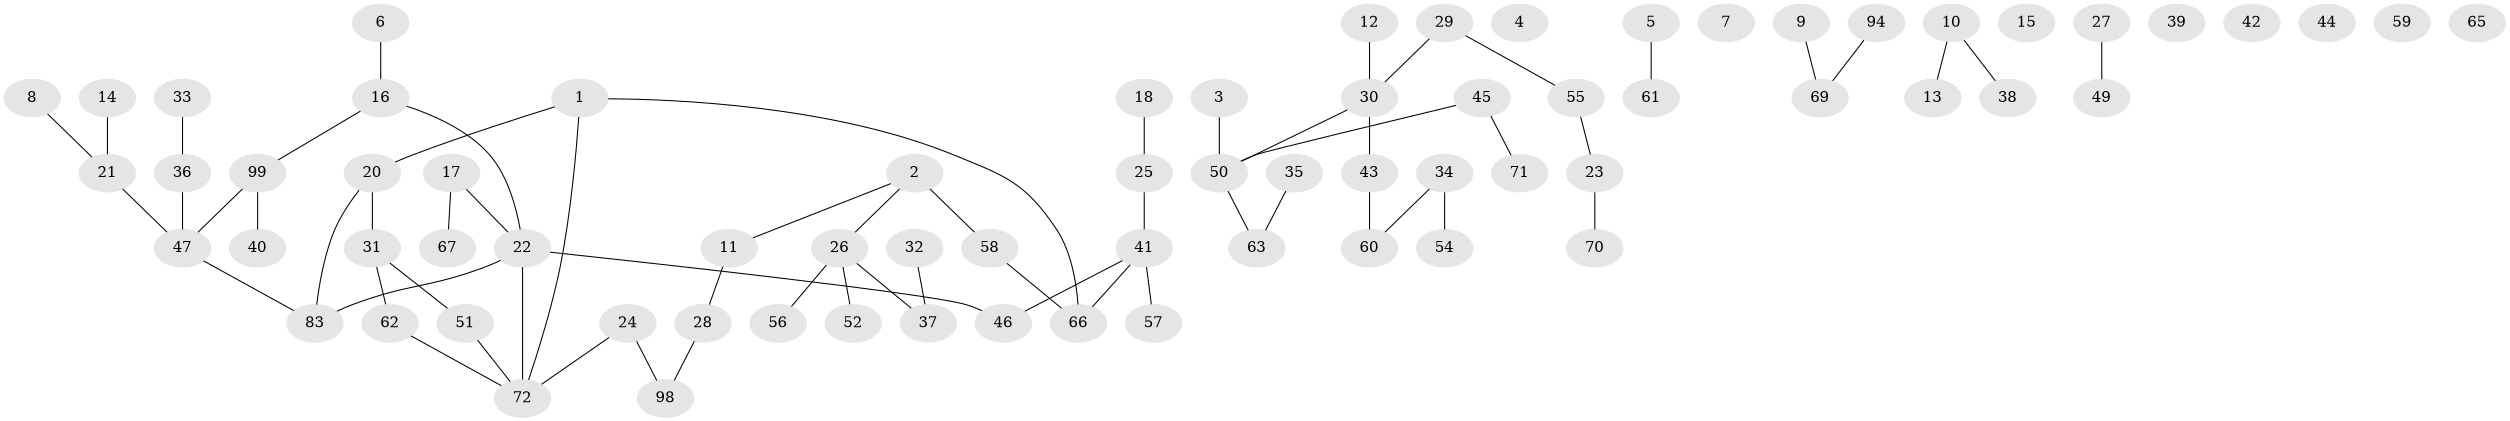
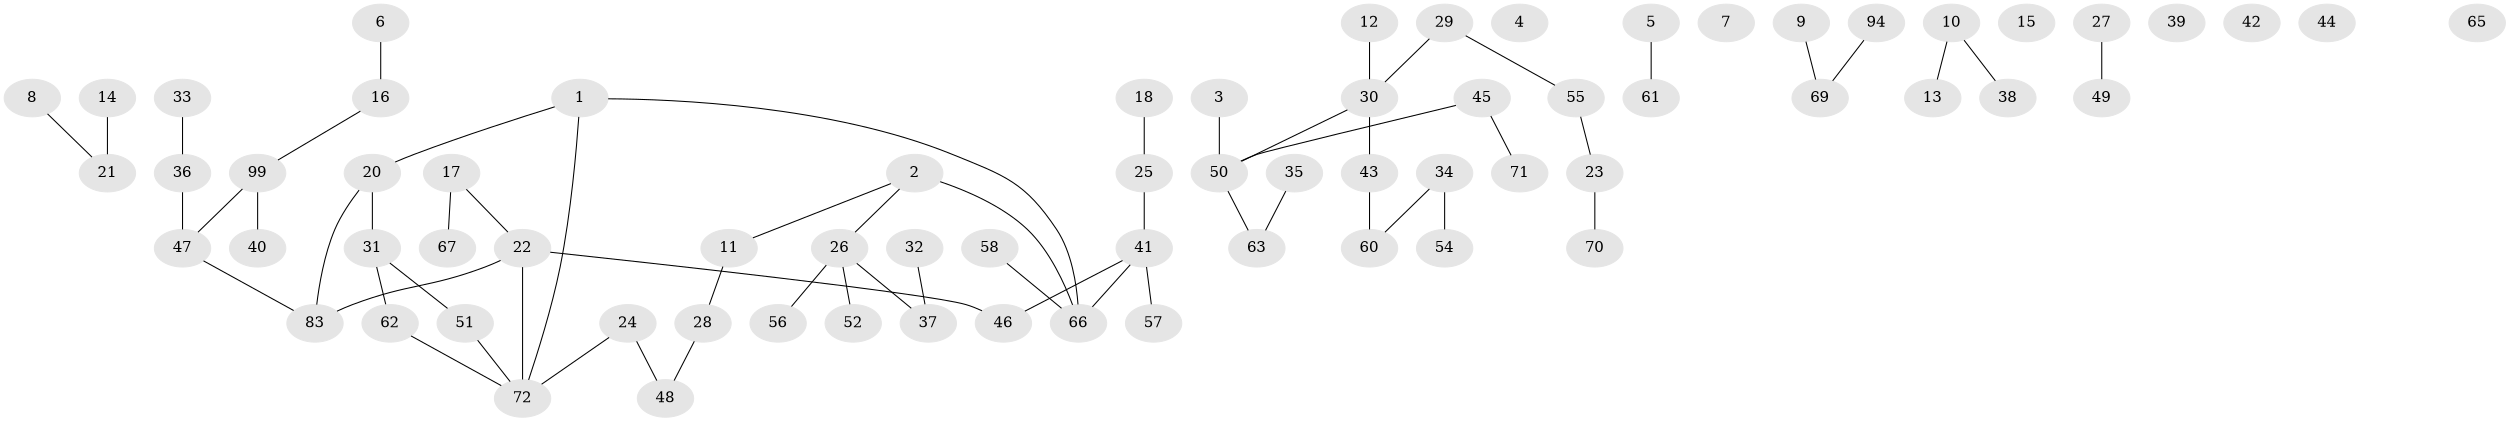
node "59": removed
edge "16" -- "22": removed
edge "21" -- "47": removed
edge "2" -- "58": now "2" -- "66"
node "98": label "98" -> "48"
